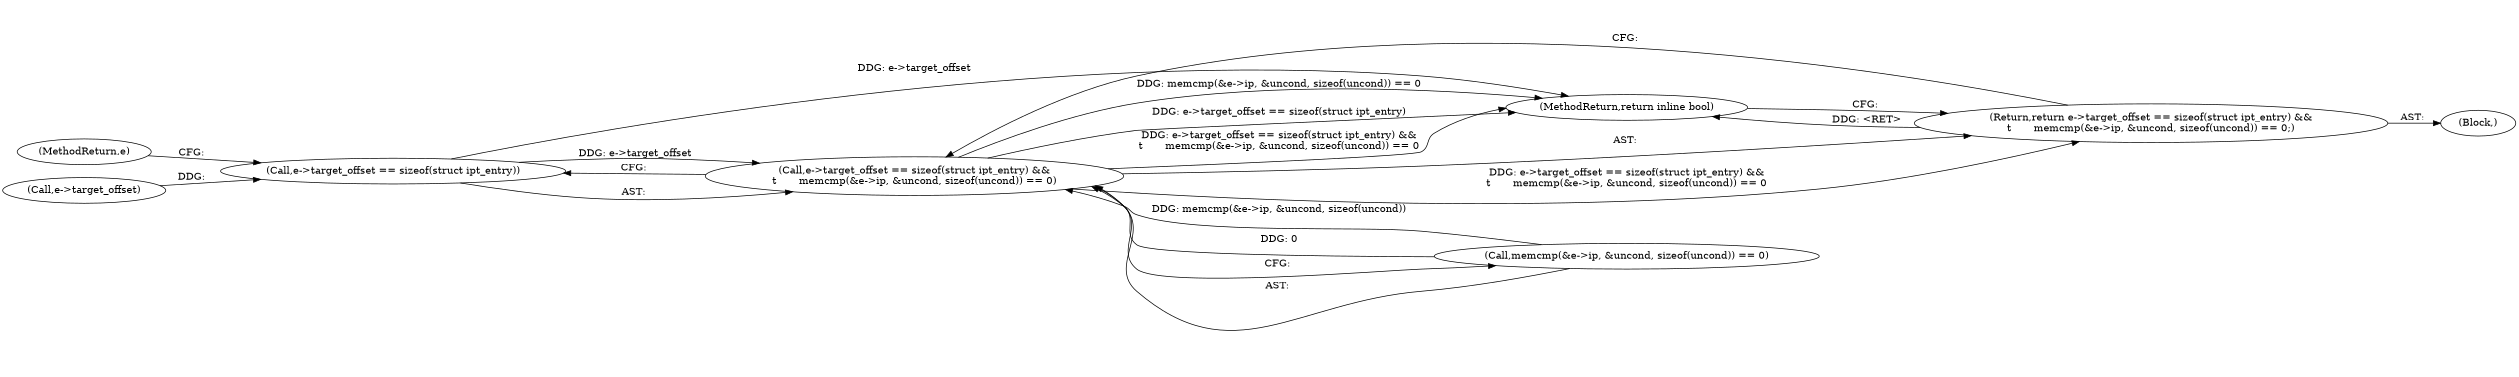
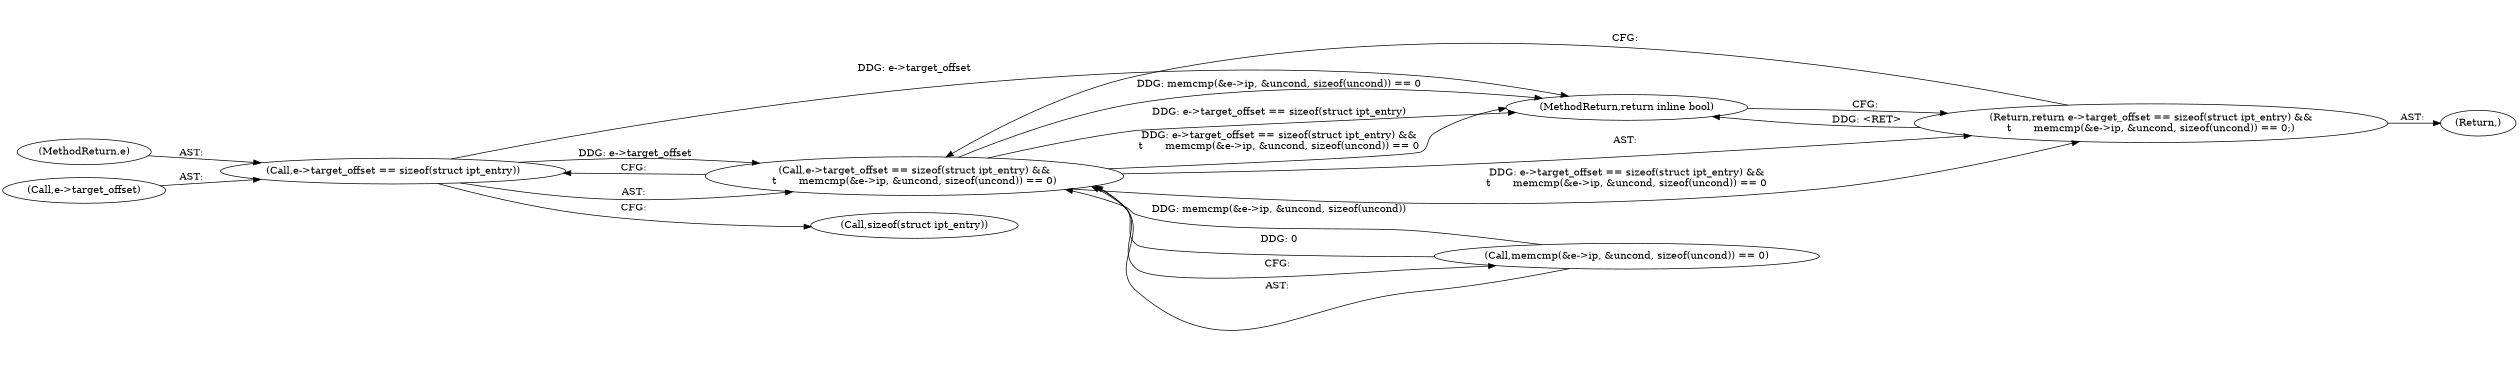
node "(Block,)": label "(Block,)" -> "(Return,)"
edge "(MethodReturn,e)" -> "(Call,e->target_offset == sizeof(struct ipt_entry))": label "CFG: " -> "AST: "
edge "(Call,e->target_offset)" -> "(Call,e->target_offset == sizeof(struct ipt_entry))": label "DDG: " -> "AST: "
node "(Call,sizeof(struct ipt_entry))": added
